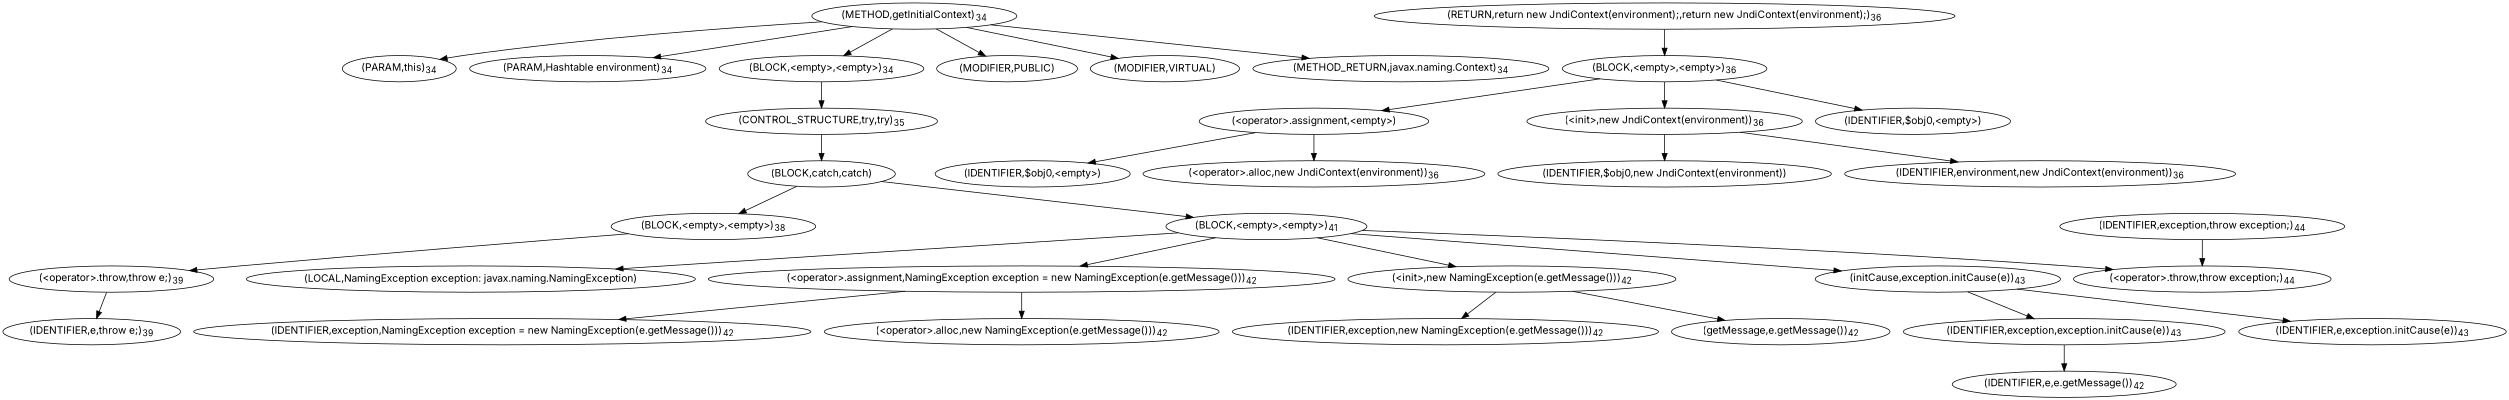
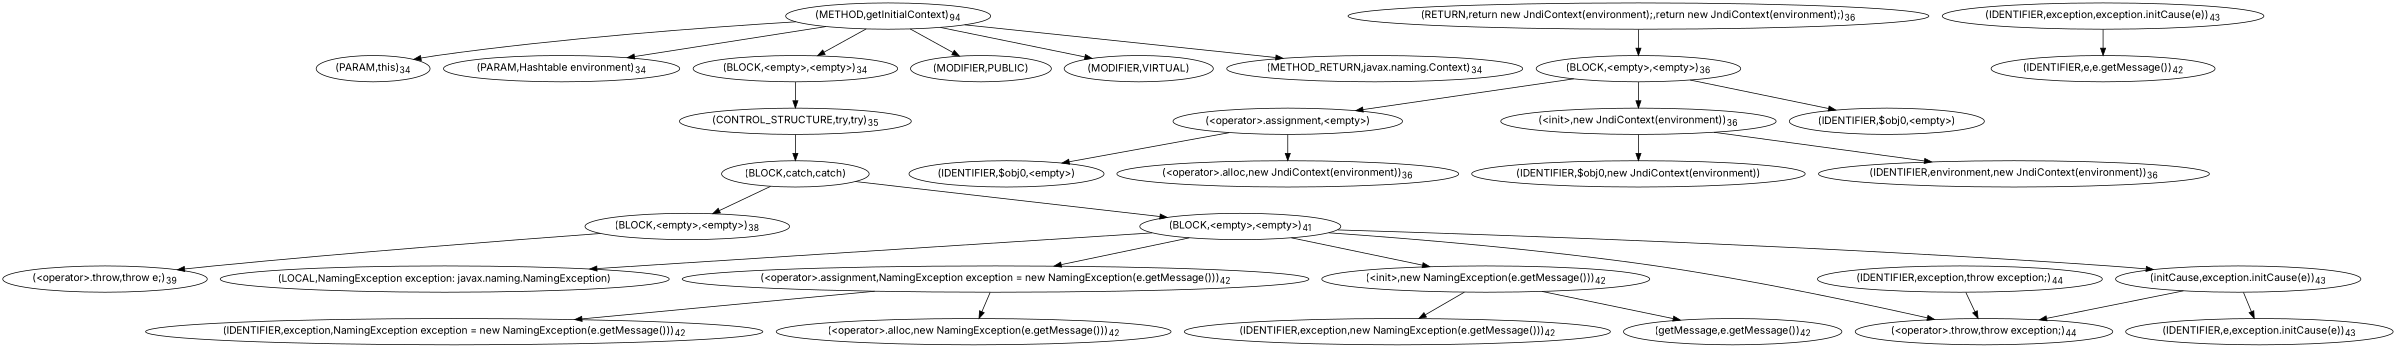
node "(METHOD,getInitialContext)": text "34" -> "94"
edge "(initCause,exception.initCause(e))" -> "(IDENTIFIER,exception,exception.initCause(e))": now "(initCause,exception.initCause(e))" -> "(<operator>.throw,throw exception;)"
node "(IDENTIFIER,e,throw e;)": removed
